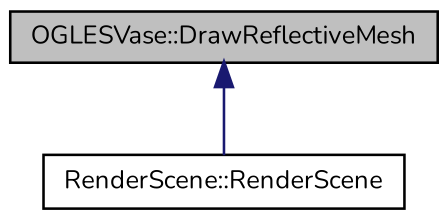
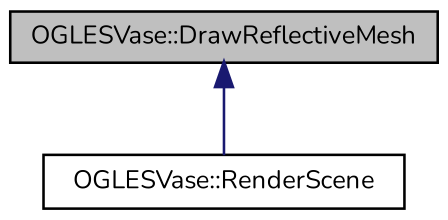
node "RenderScene::RenderScene": label "RenderScene::RenderScene" -> "OGLESVase::RenderScene"
